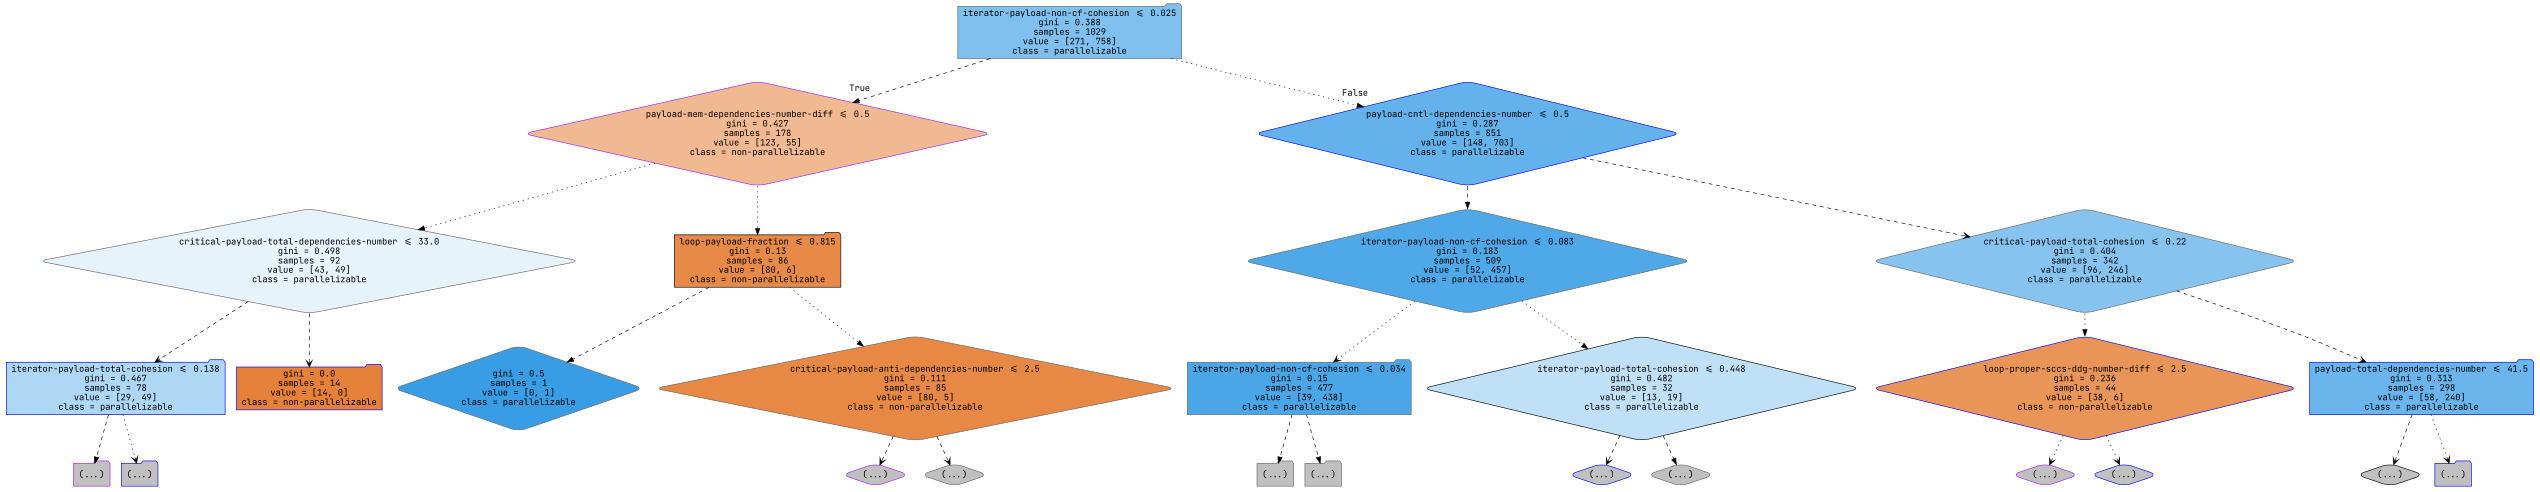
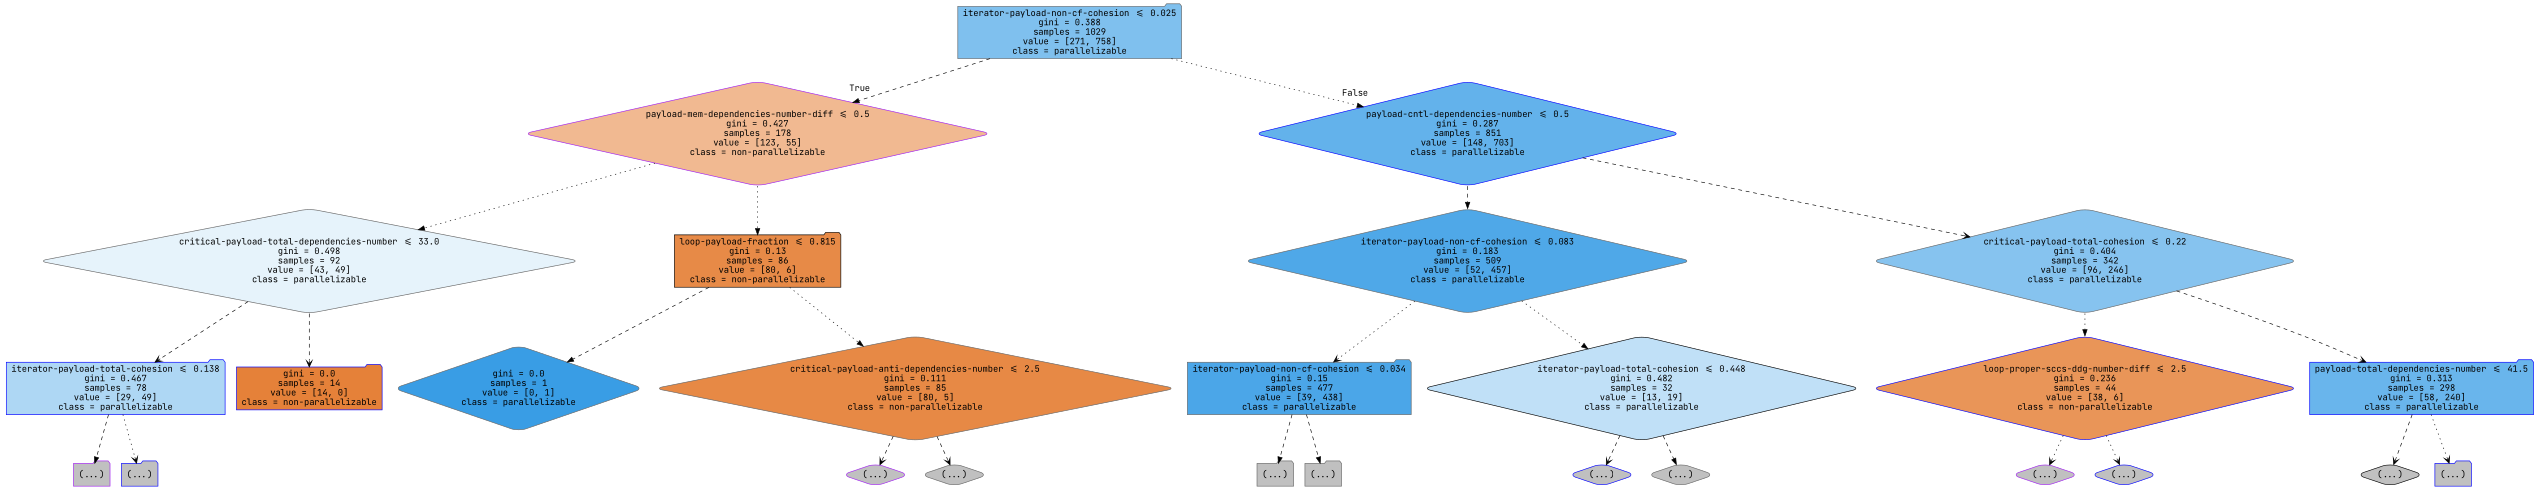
node "gini = 0.5 samples = 1 value = [0, 1] class = parallelizable": label "gini = 0.5 samples = 1 value = [0, 1] class = parallelizable" -> "gini = 0.0 samples = 1 value = [0, 1] class = parallelizable"
